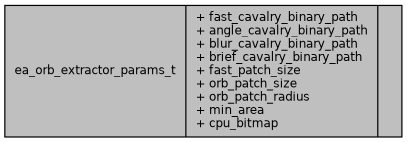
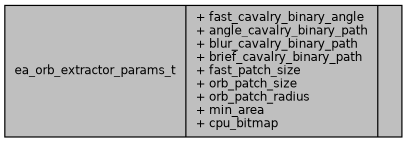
node "ea_orb_extractor_params_t": text "+ fast_cavalry_binary_path" -> "+ fast_cavalry_binary_angle"
